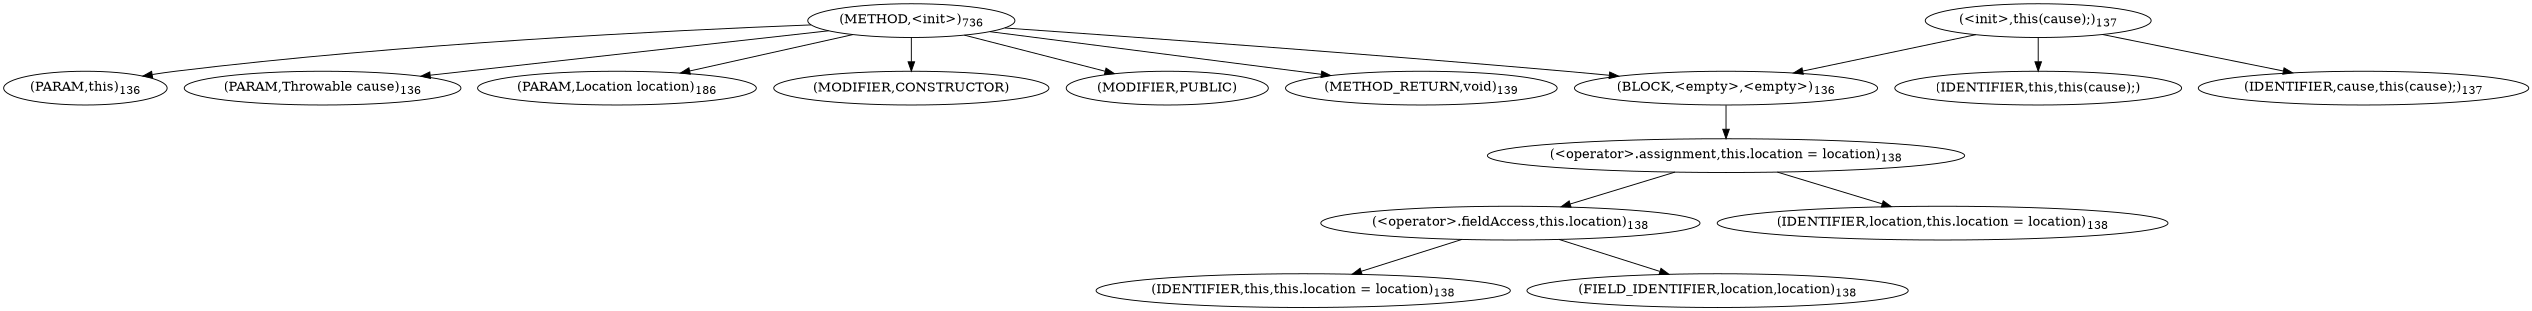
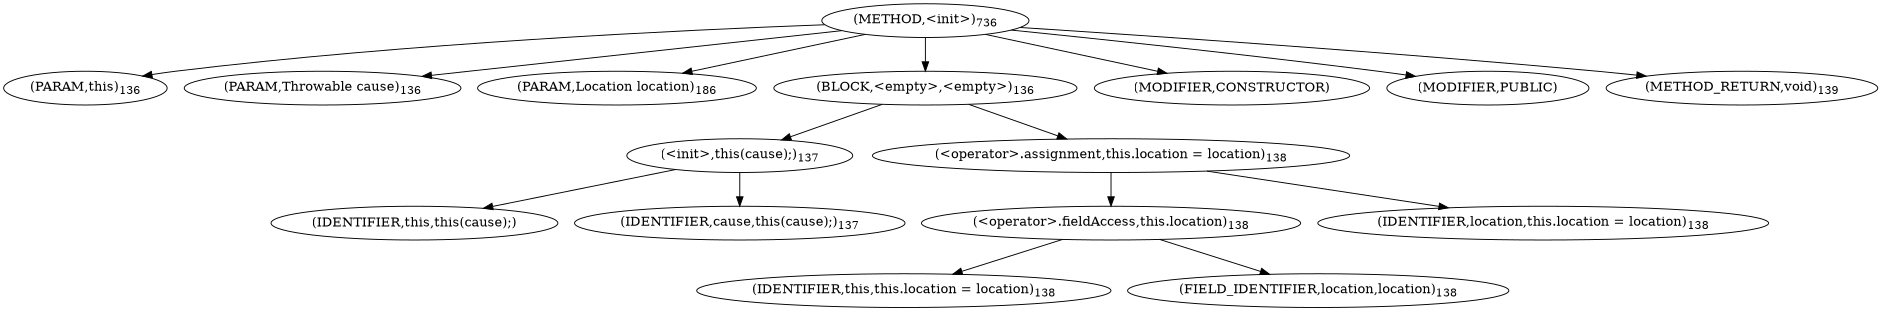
edge "(<init>,this(cause);)" -> "(BLOCK,<empty>,<empty>)": reversed
